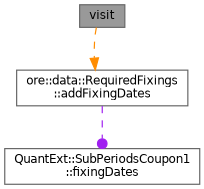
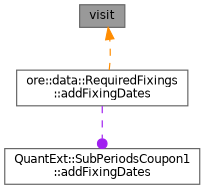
edge "visit" -> "ore::data::RequiredFixings ::addFixingDates": reversed
node "QuantExt::SubPeriodsCoupon1 ::fixingDates": label "QuantExt::SubPeriodsCoupon1 ::fixingDates" -> "QuantExt::SubPeriodsCoupon1 ::addFixingDates"
